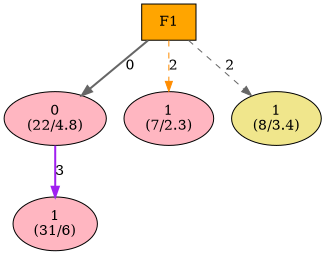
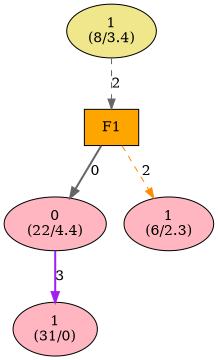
edge "F1" -> "1 (8/3.4)": reversed
node "0 (22/4.8)": label "0 (22/4.8)" -> "0 (22/4.4)"
node "1 (7/2.3)": label "1 (7/2.3)" -> "1 (6/2.3)"
node "1 (31/6)": label "1 (31/6)" -> "1 (31/0)"
